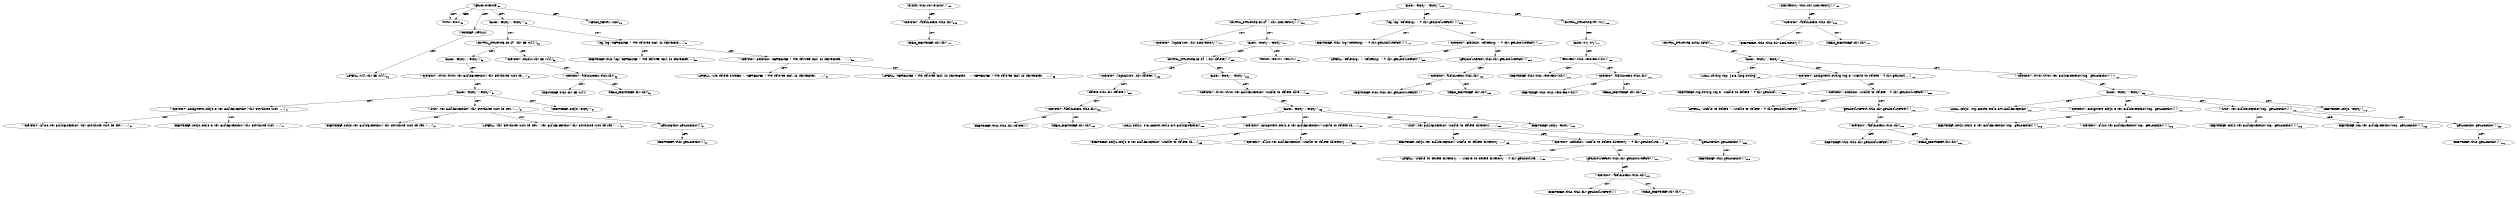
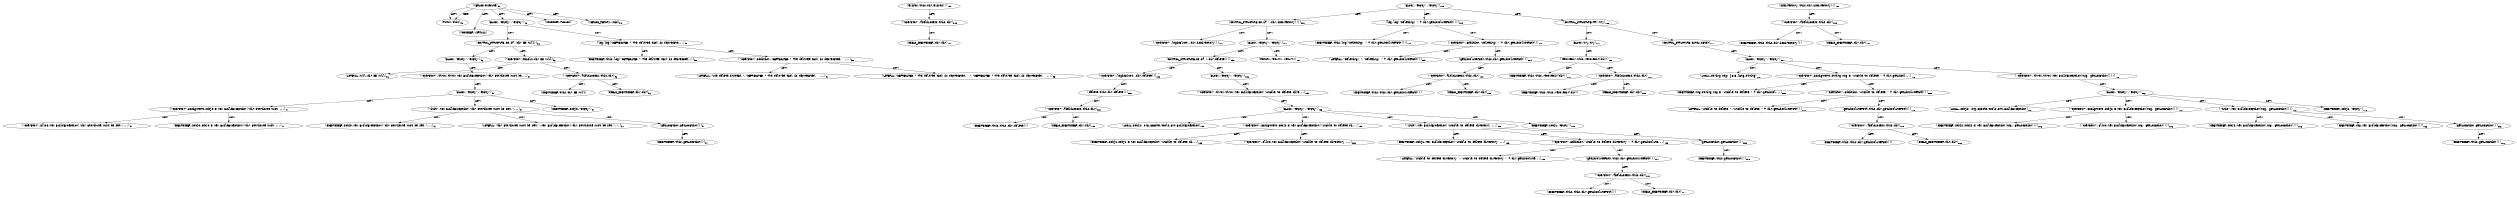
node "(MODIFIER,PUBLIC)": added
edge "(CONTROL_STRUCTURE,TRY,try)" -> "(BLOCK,try,try)": label "DDG: " -> "AST: "
edge "(CONTROL_STRUCTURE,TRY,try)" -> "(CONTROL_STRUCTURE,CATCH,catch)": added, label "AST:"
edge "(MODIFIER,VIRTUAL)" -> "(LITERAL,null,dir == null)": now "(<operator>.equals,dir == null)" -> "(LITERAL,null,dir == null)"
edge "(<init>,new BuildException(msg, getLocation()))" -> "(IDENTIFIER,msg,new BuildException(msg, getLocation()))": label "DDG: " -> "AST: "
